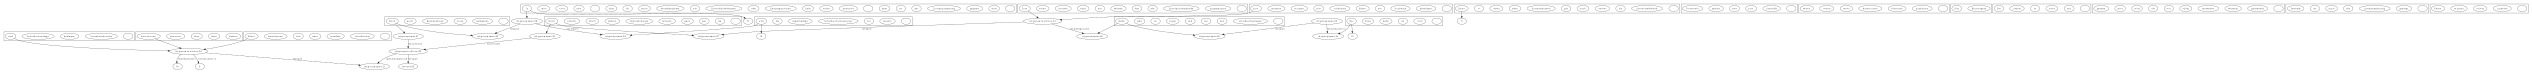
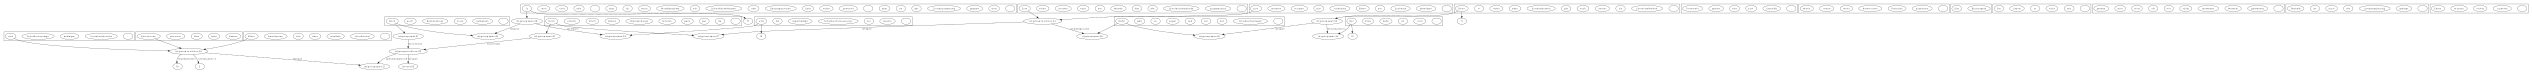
edge "Denn" -> "rst:group:span:23": added
